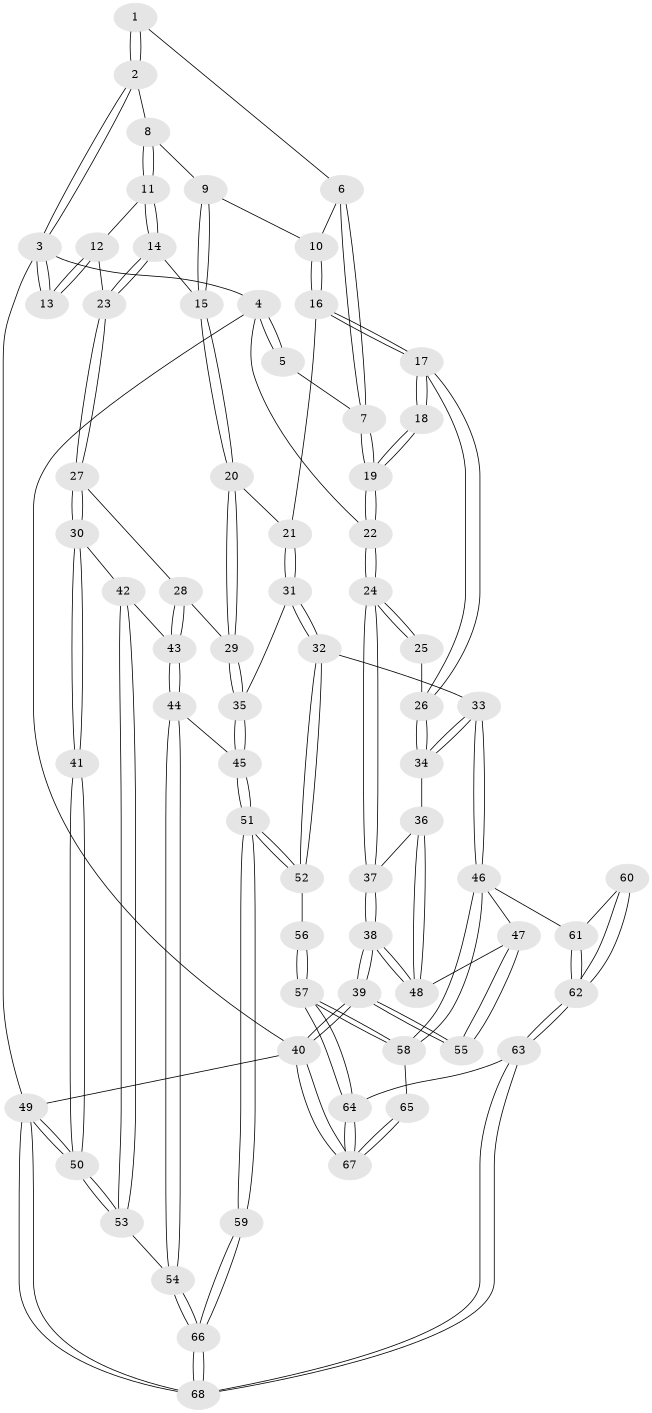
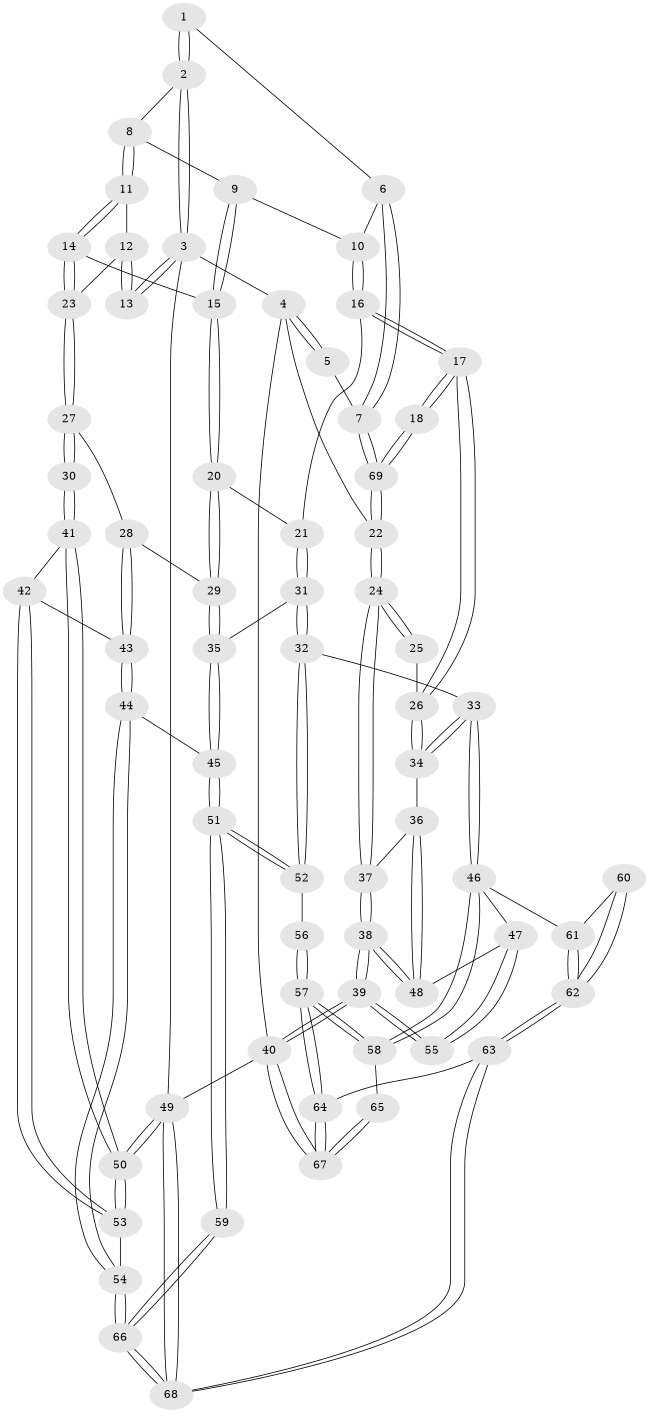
node "19": label "19" -> "69"
edge "30" -- "42": now "41" -- "42"
